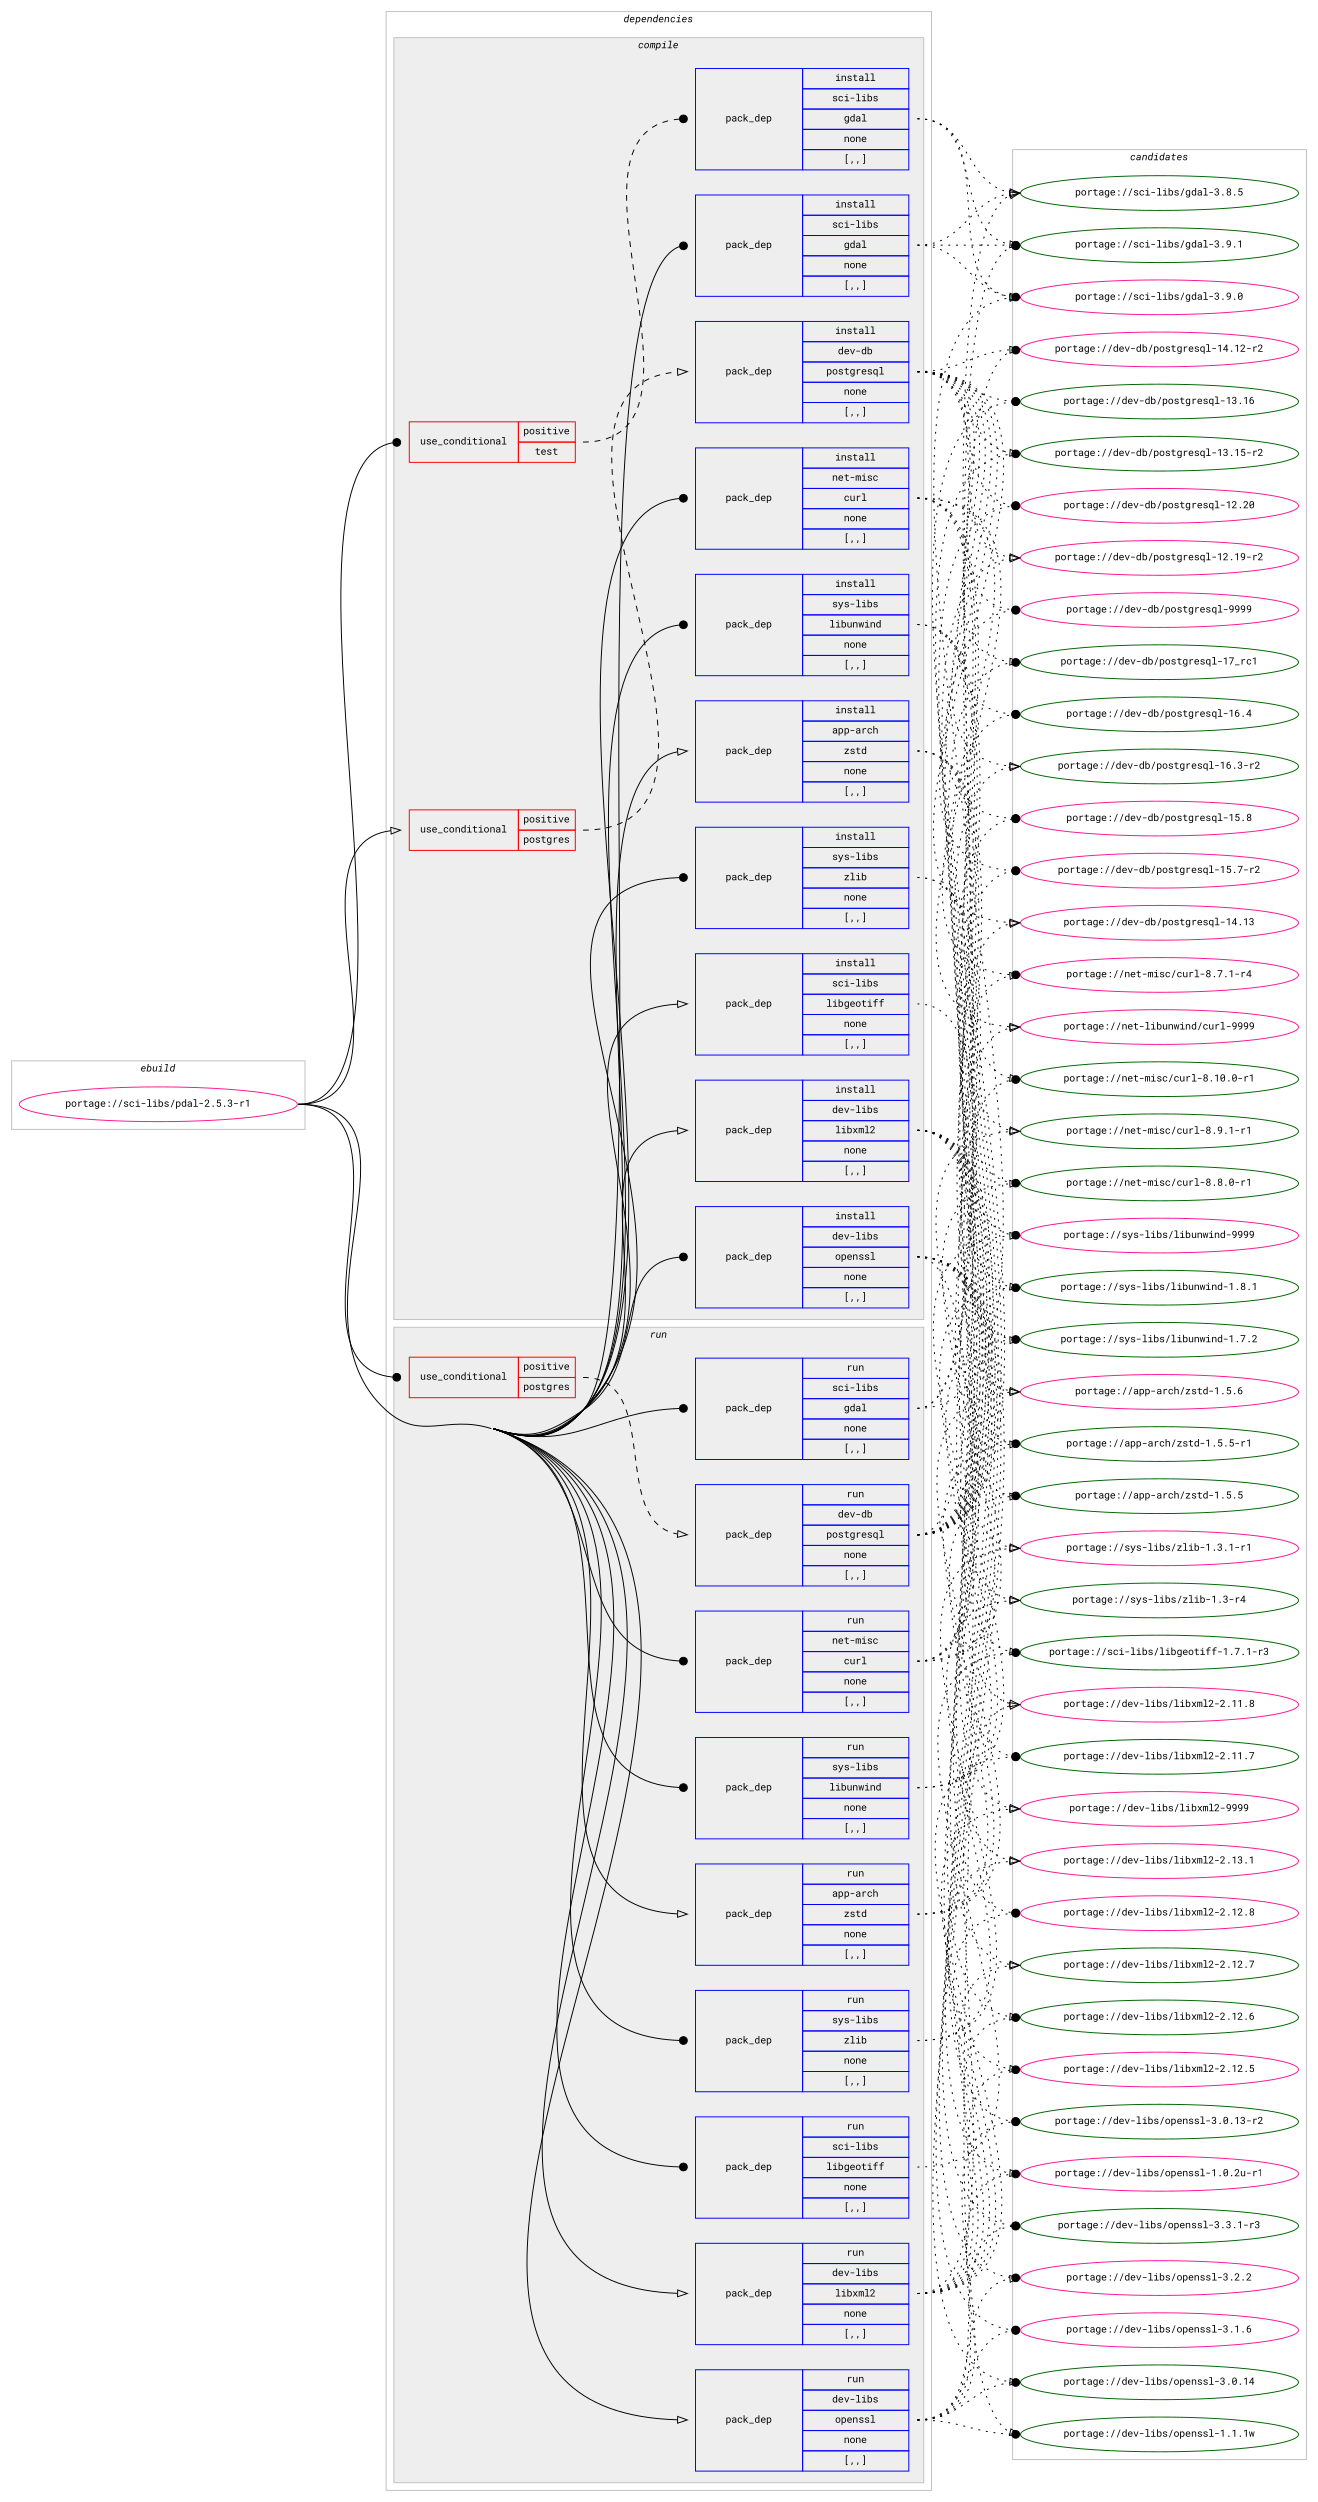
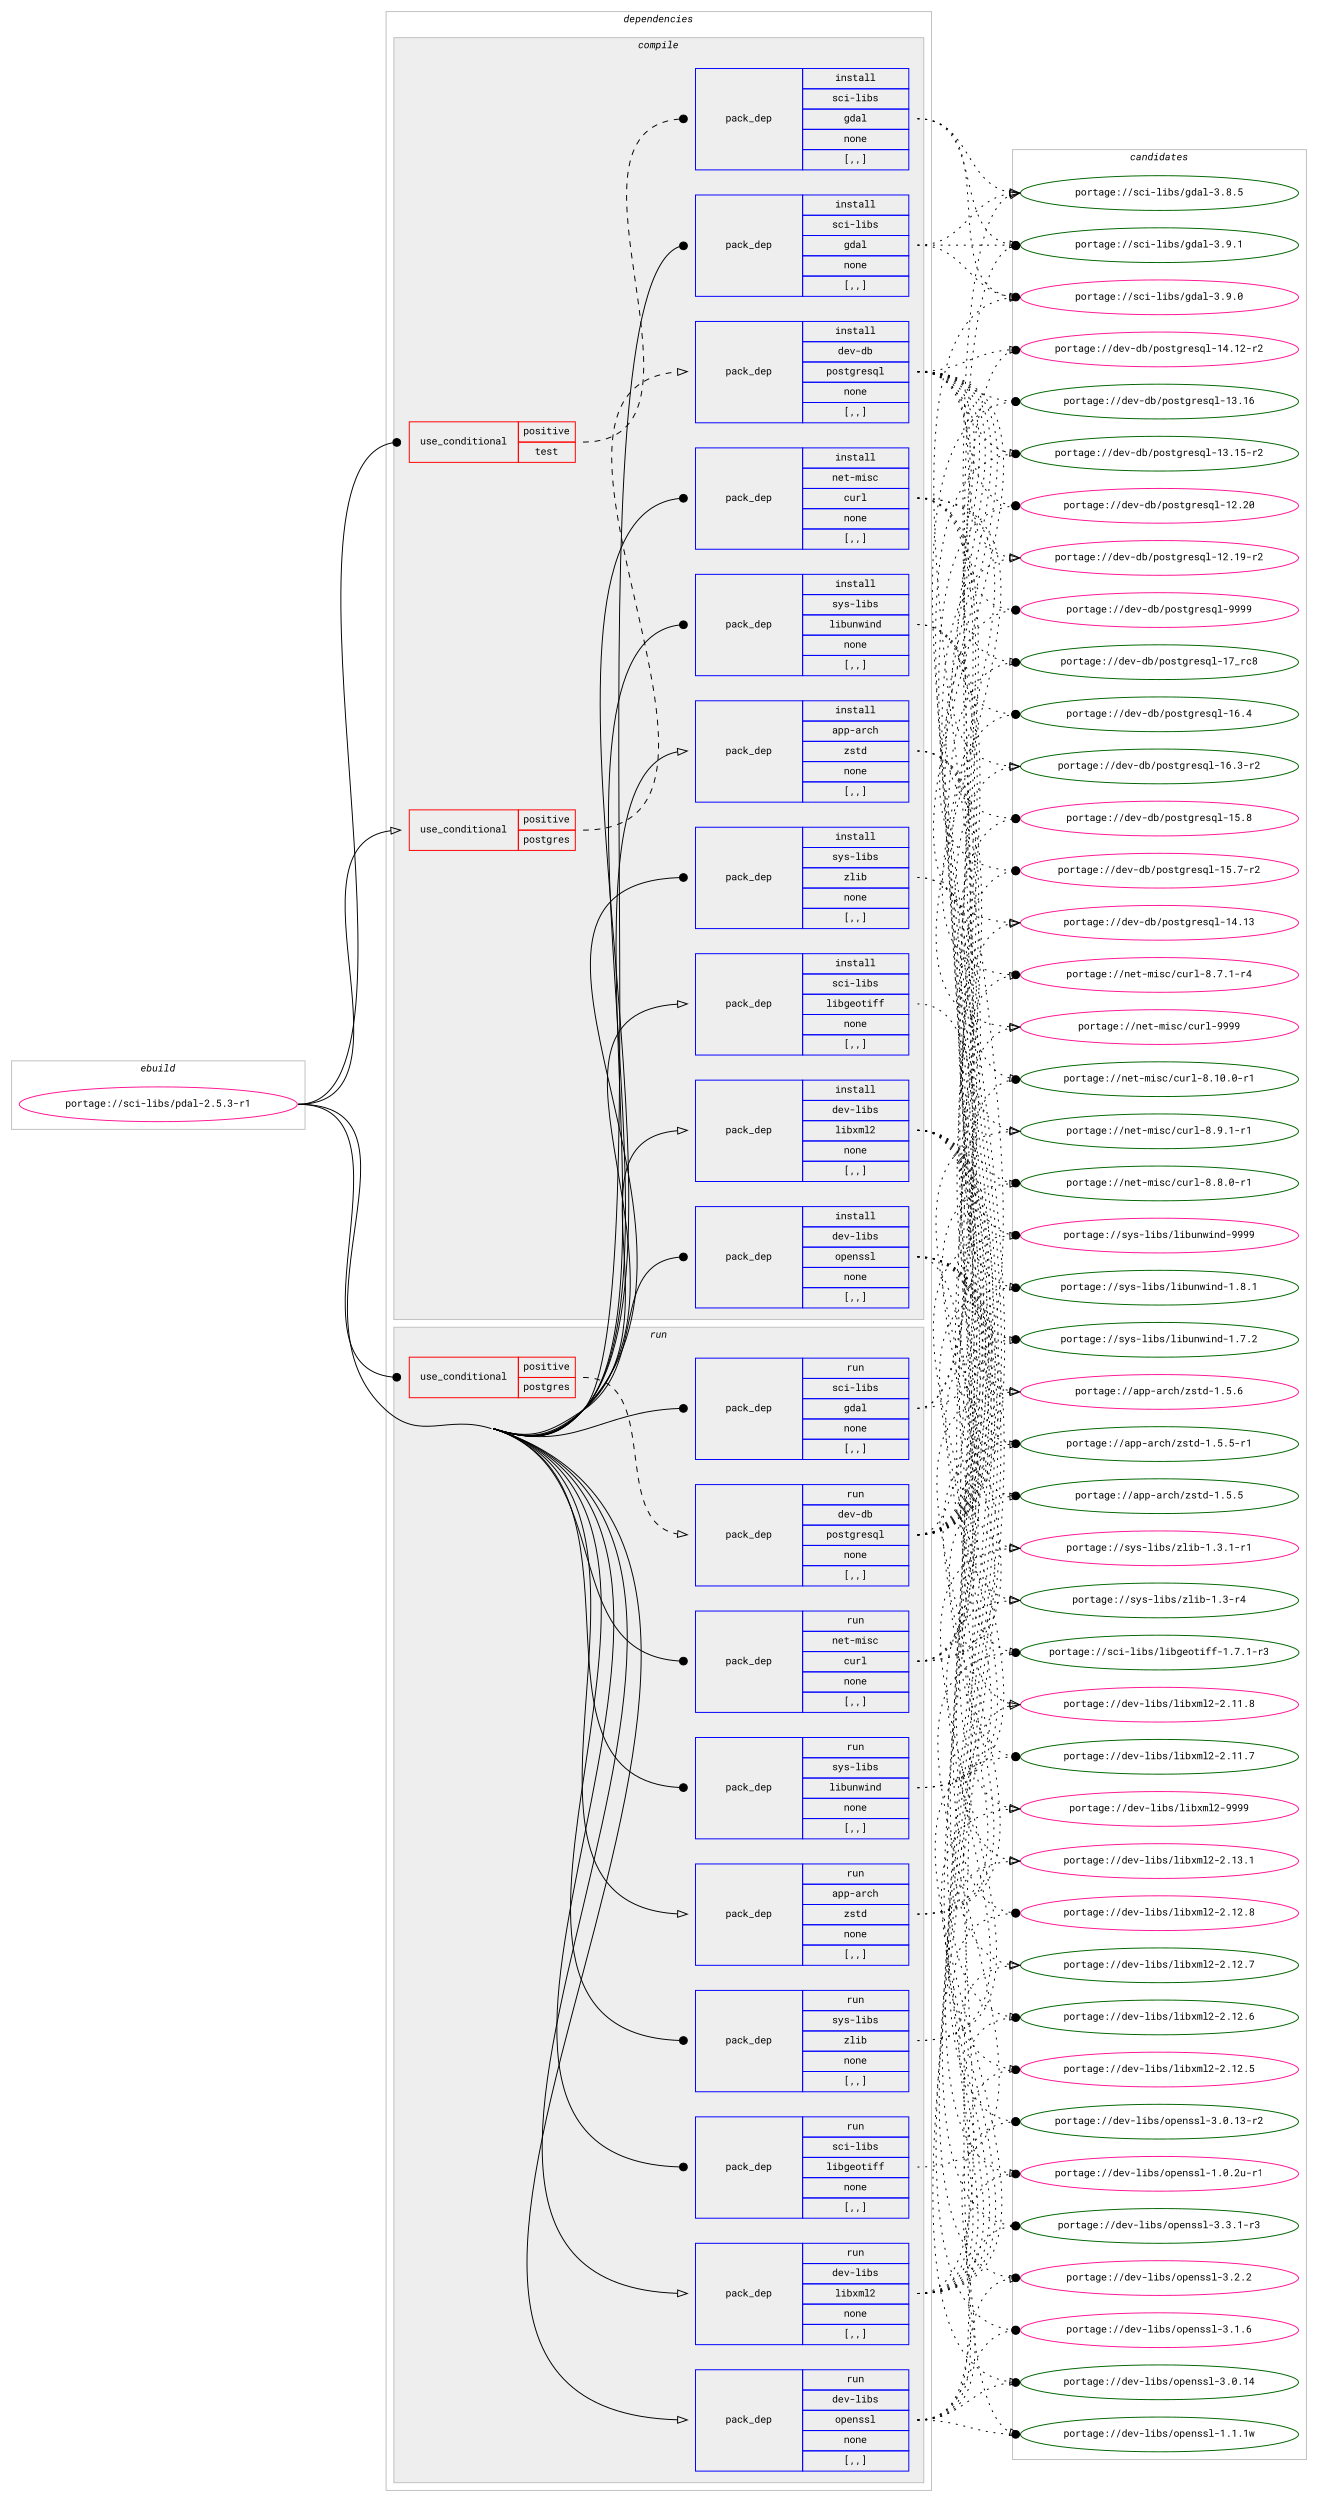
node "portage://dev-db/postgresql-17_rc1": label "portage://dev-db/postgresql-17_rc1" -> "portage://dev-db/postgresql-17_rc8"
node "portage://net-libunwind/curl-9999": label "portage://net-libunwind/curl-9999" -> "portage://net-misc/curl-9999"
